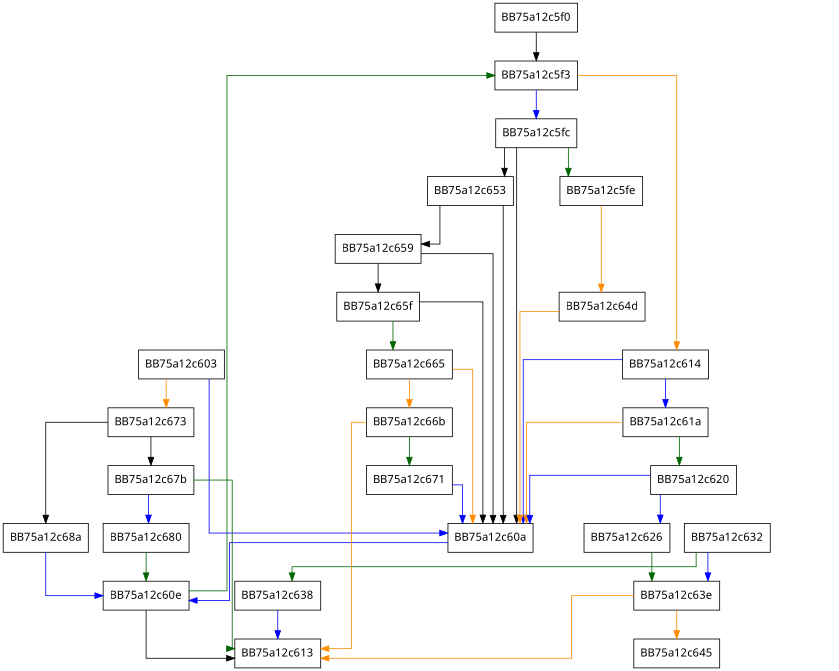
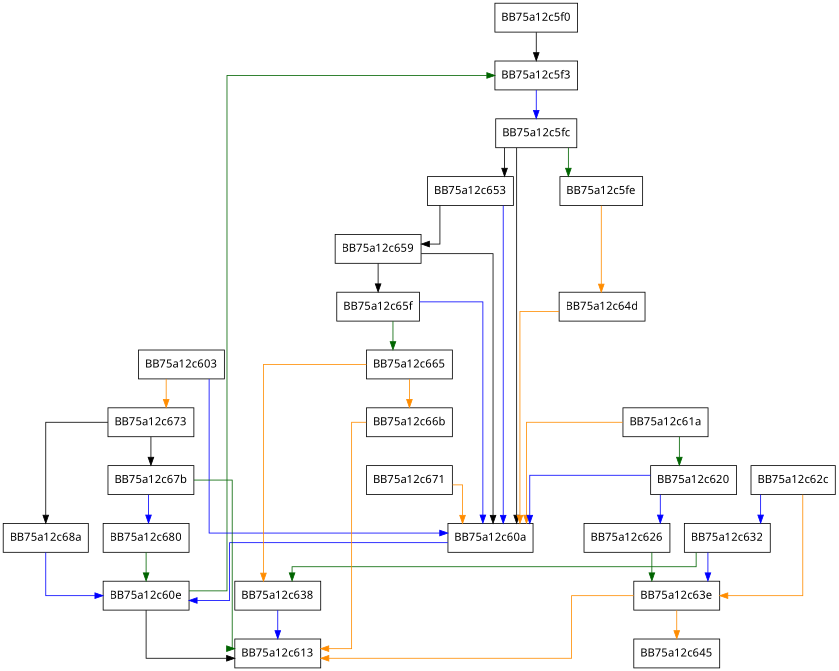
edge "BB75a12c653" -> "BB75a12c60a": color black -> blue
node "BB75a12c614": removed
edge "BB75a12c65f" -> "BB75a12c60a": color black -> blue
edge "BB75a12c665" -> "BB75a12c60a": now "BB75a12c665" -> "BB75a12c638"
edge "BB75a12c66b" -> "BB75a12c671": removed
node "BB75a12c62c": added
edge "BB75a12c671" -> "BB75a12c60a": color blue -> darkorange
